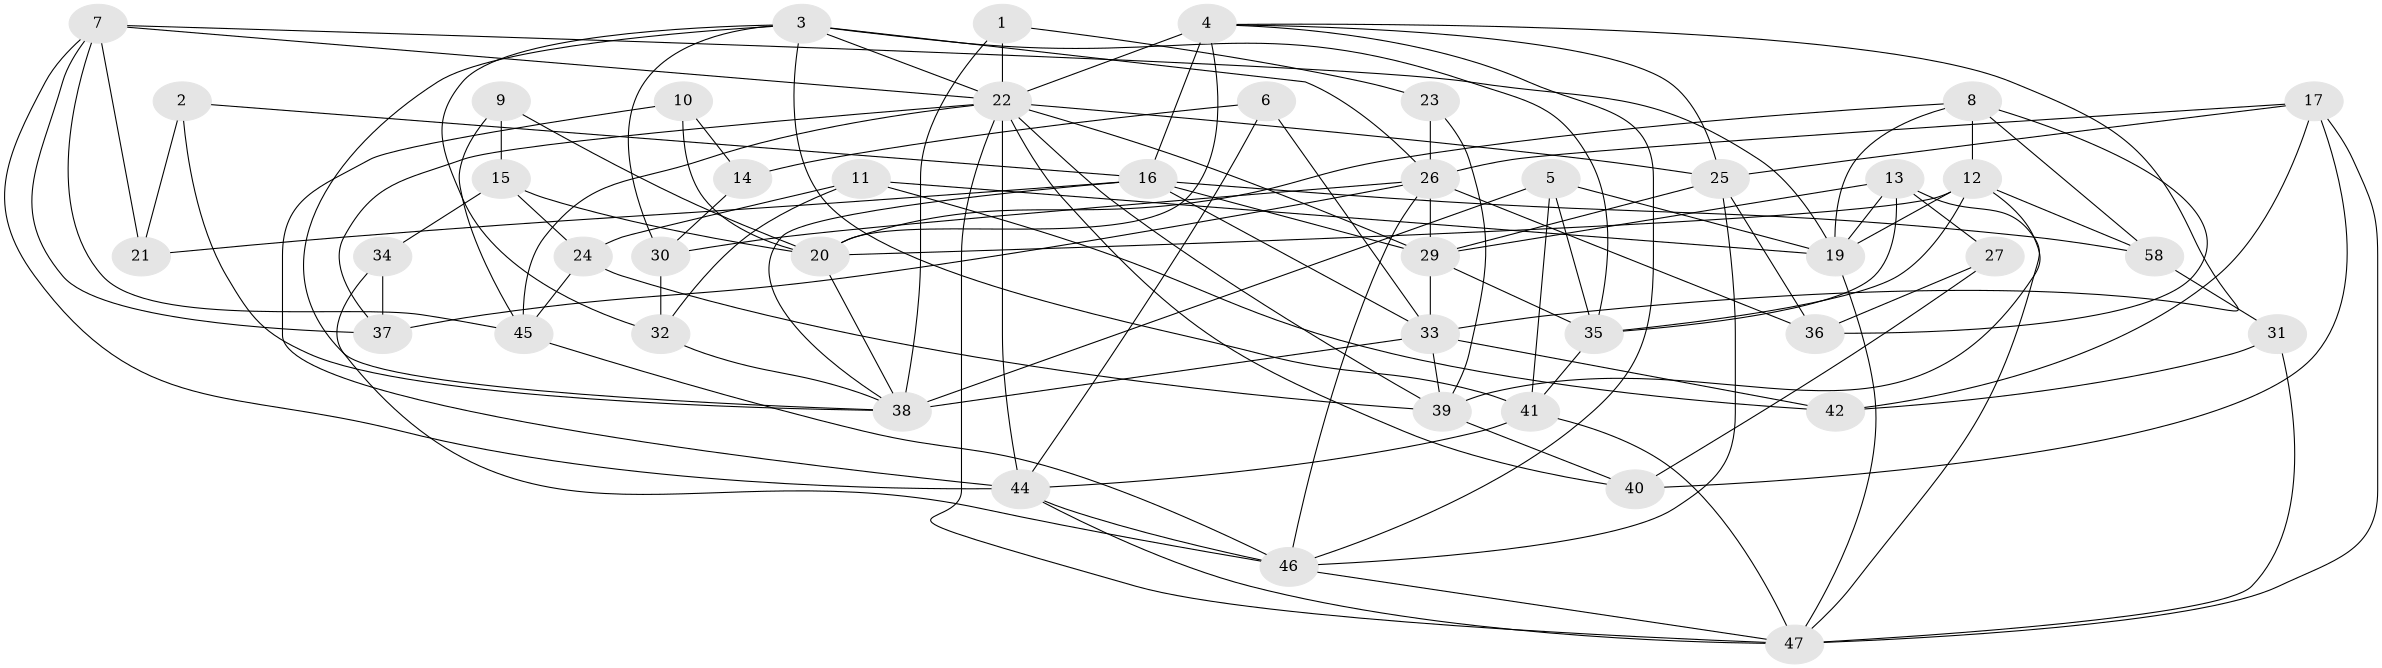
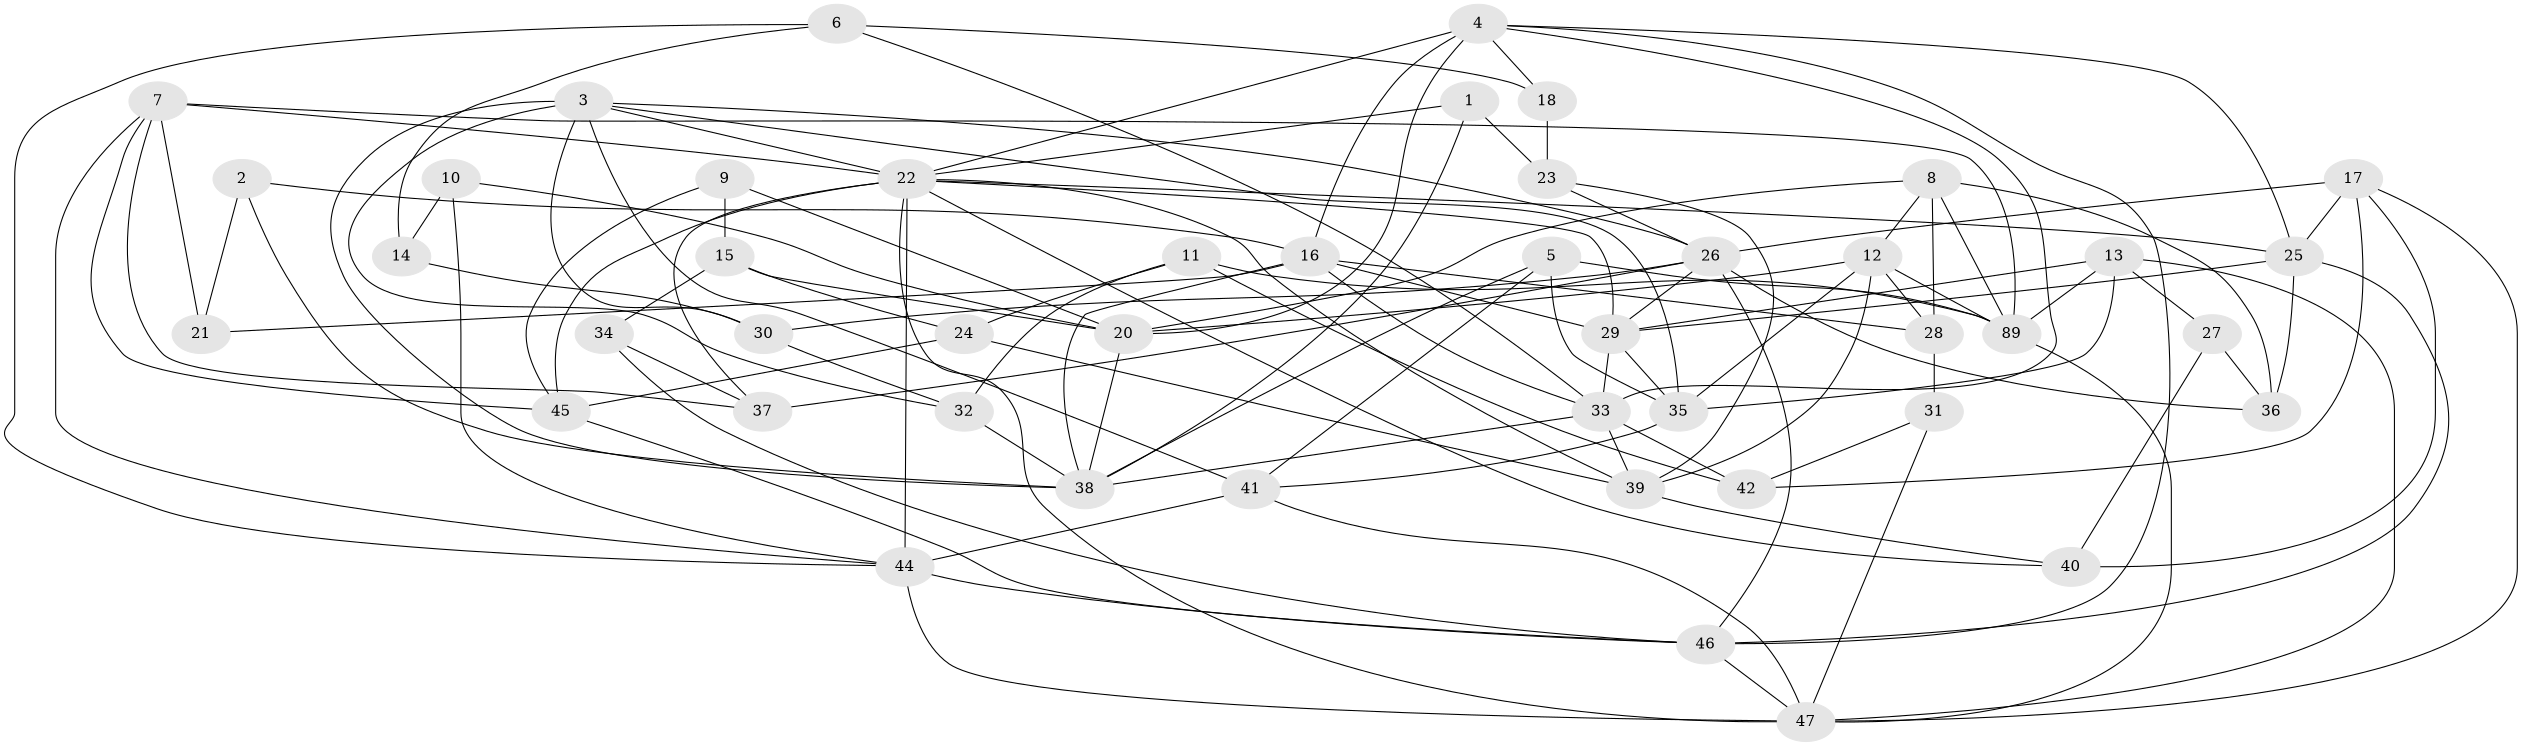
node "18": added
node "19": label "19" -> "89"
node "58": label "58" -> "28"
